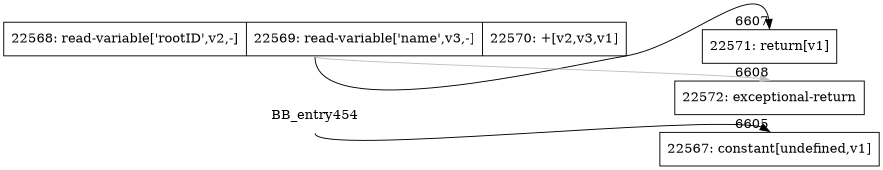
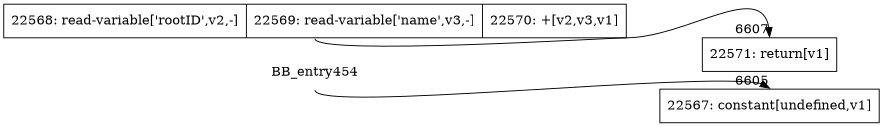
node "22572: exceptional-return": removed
